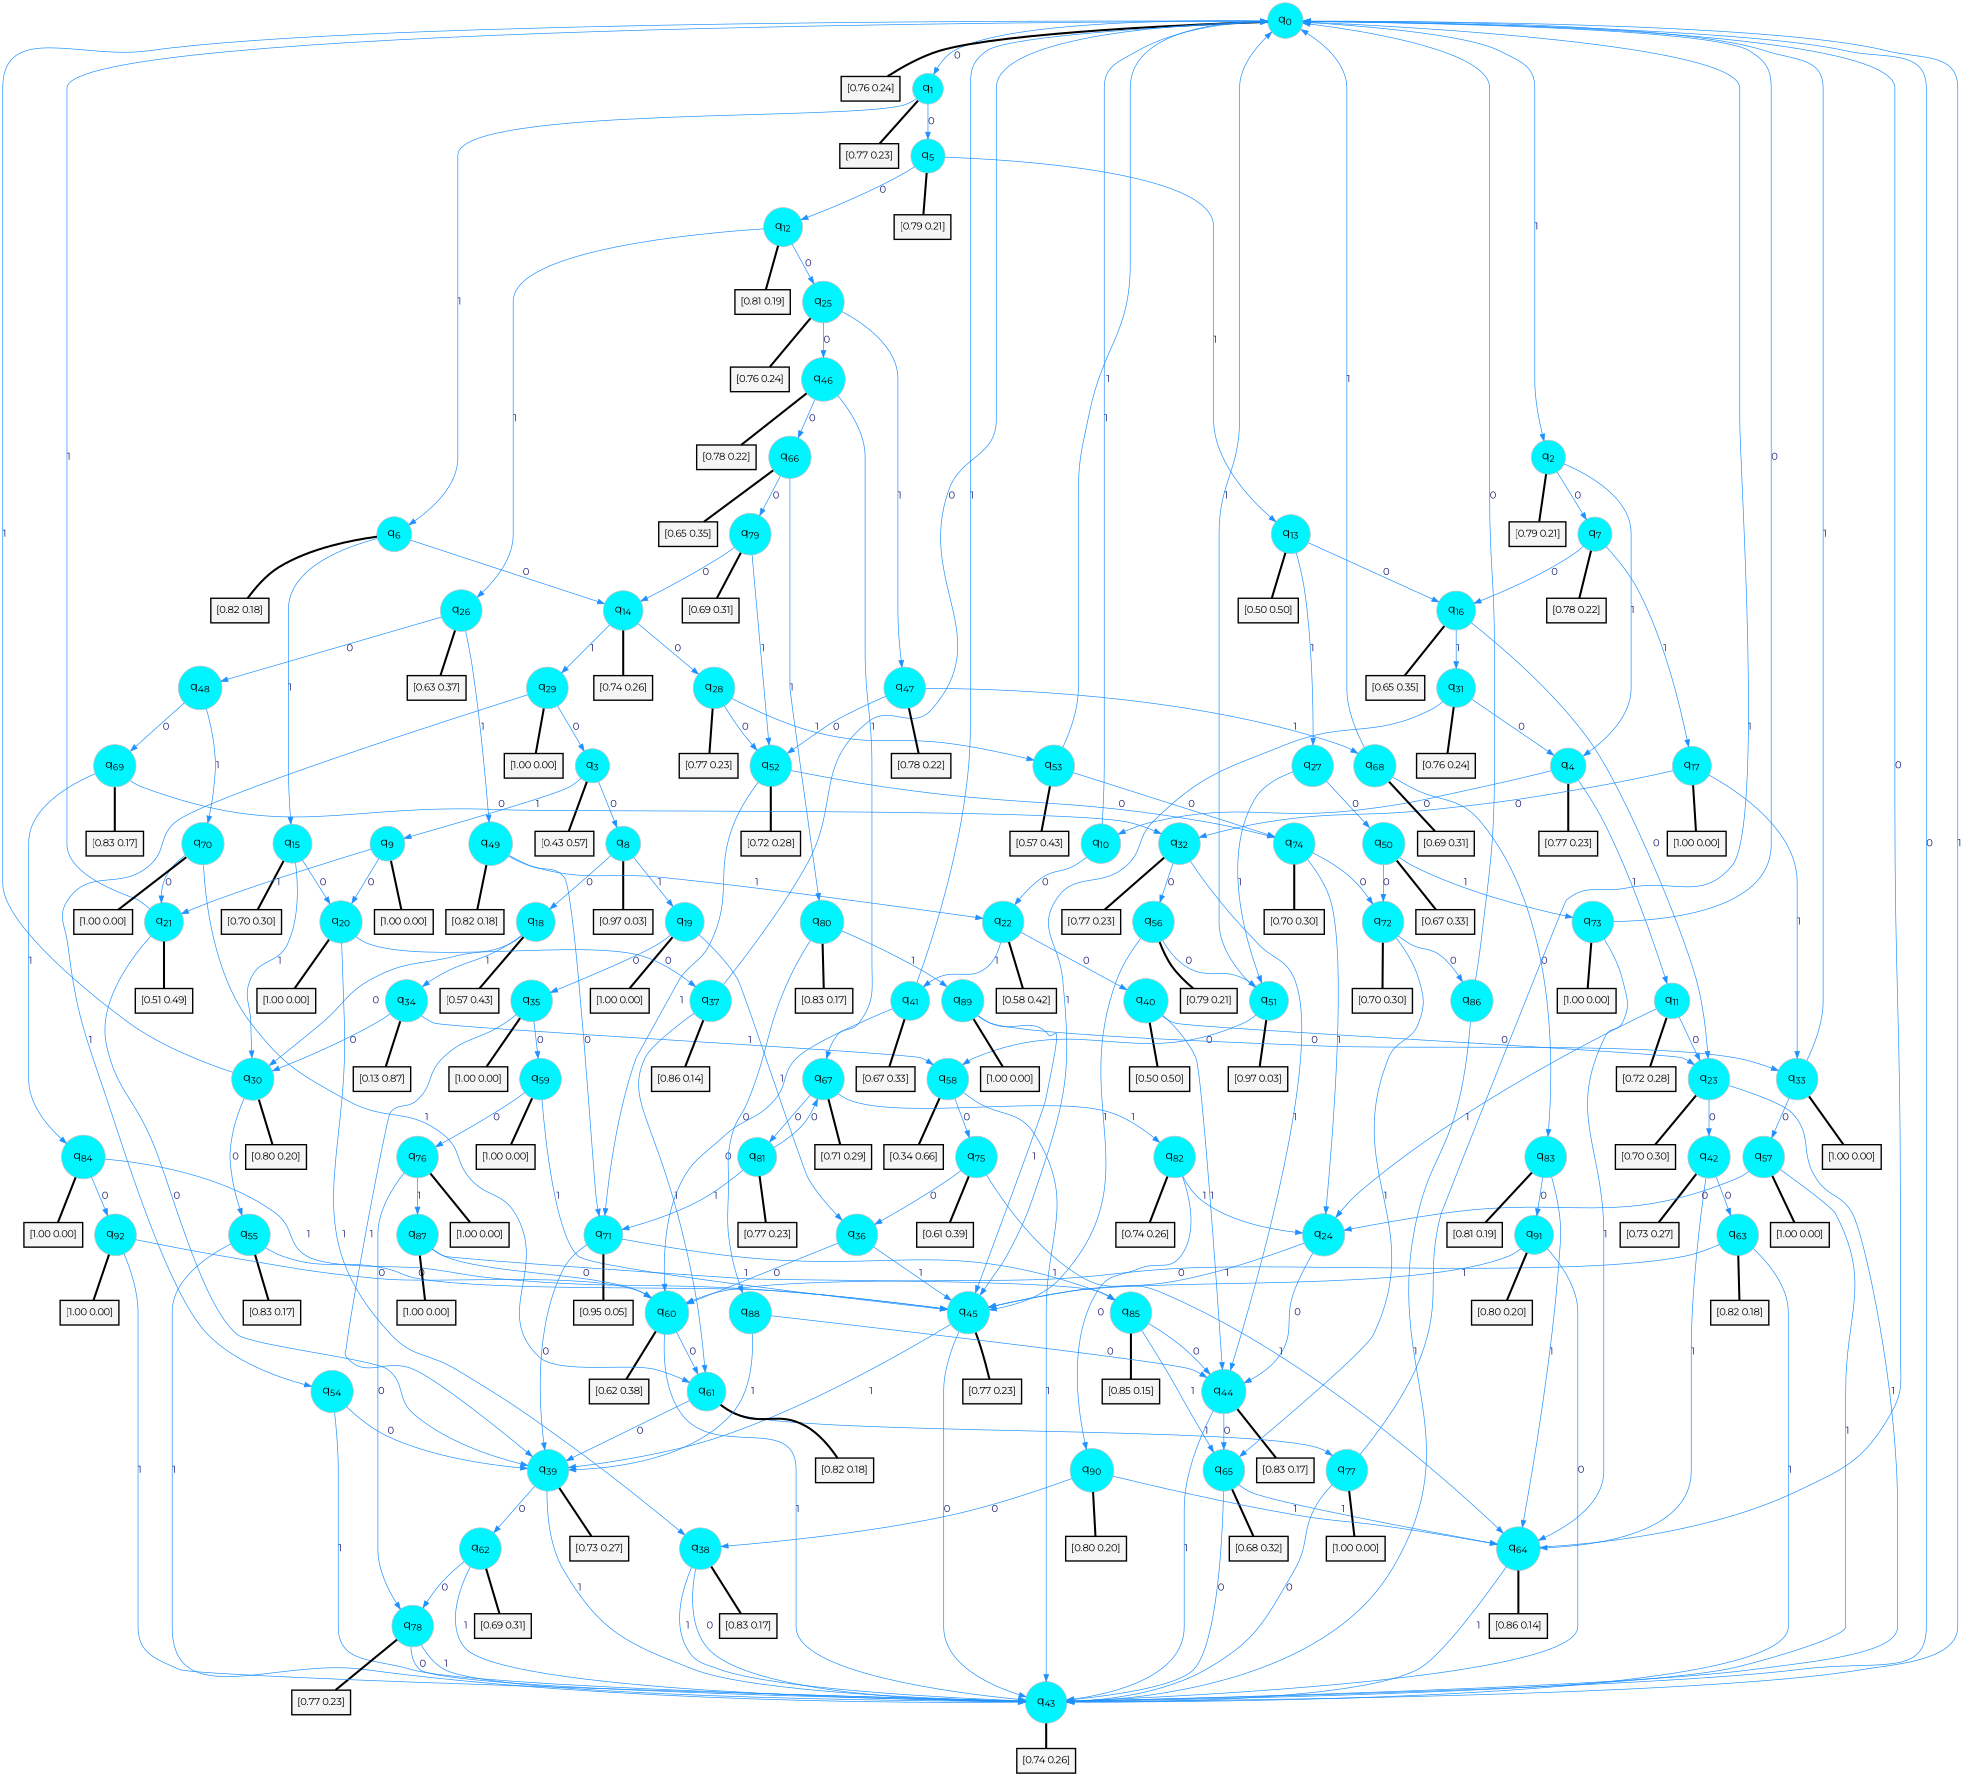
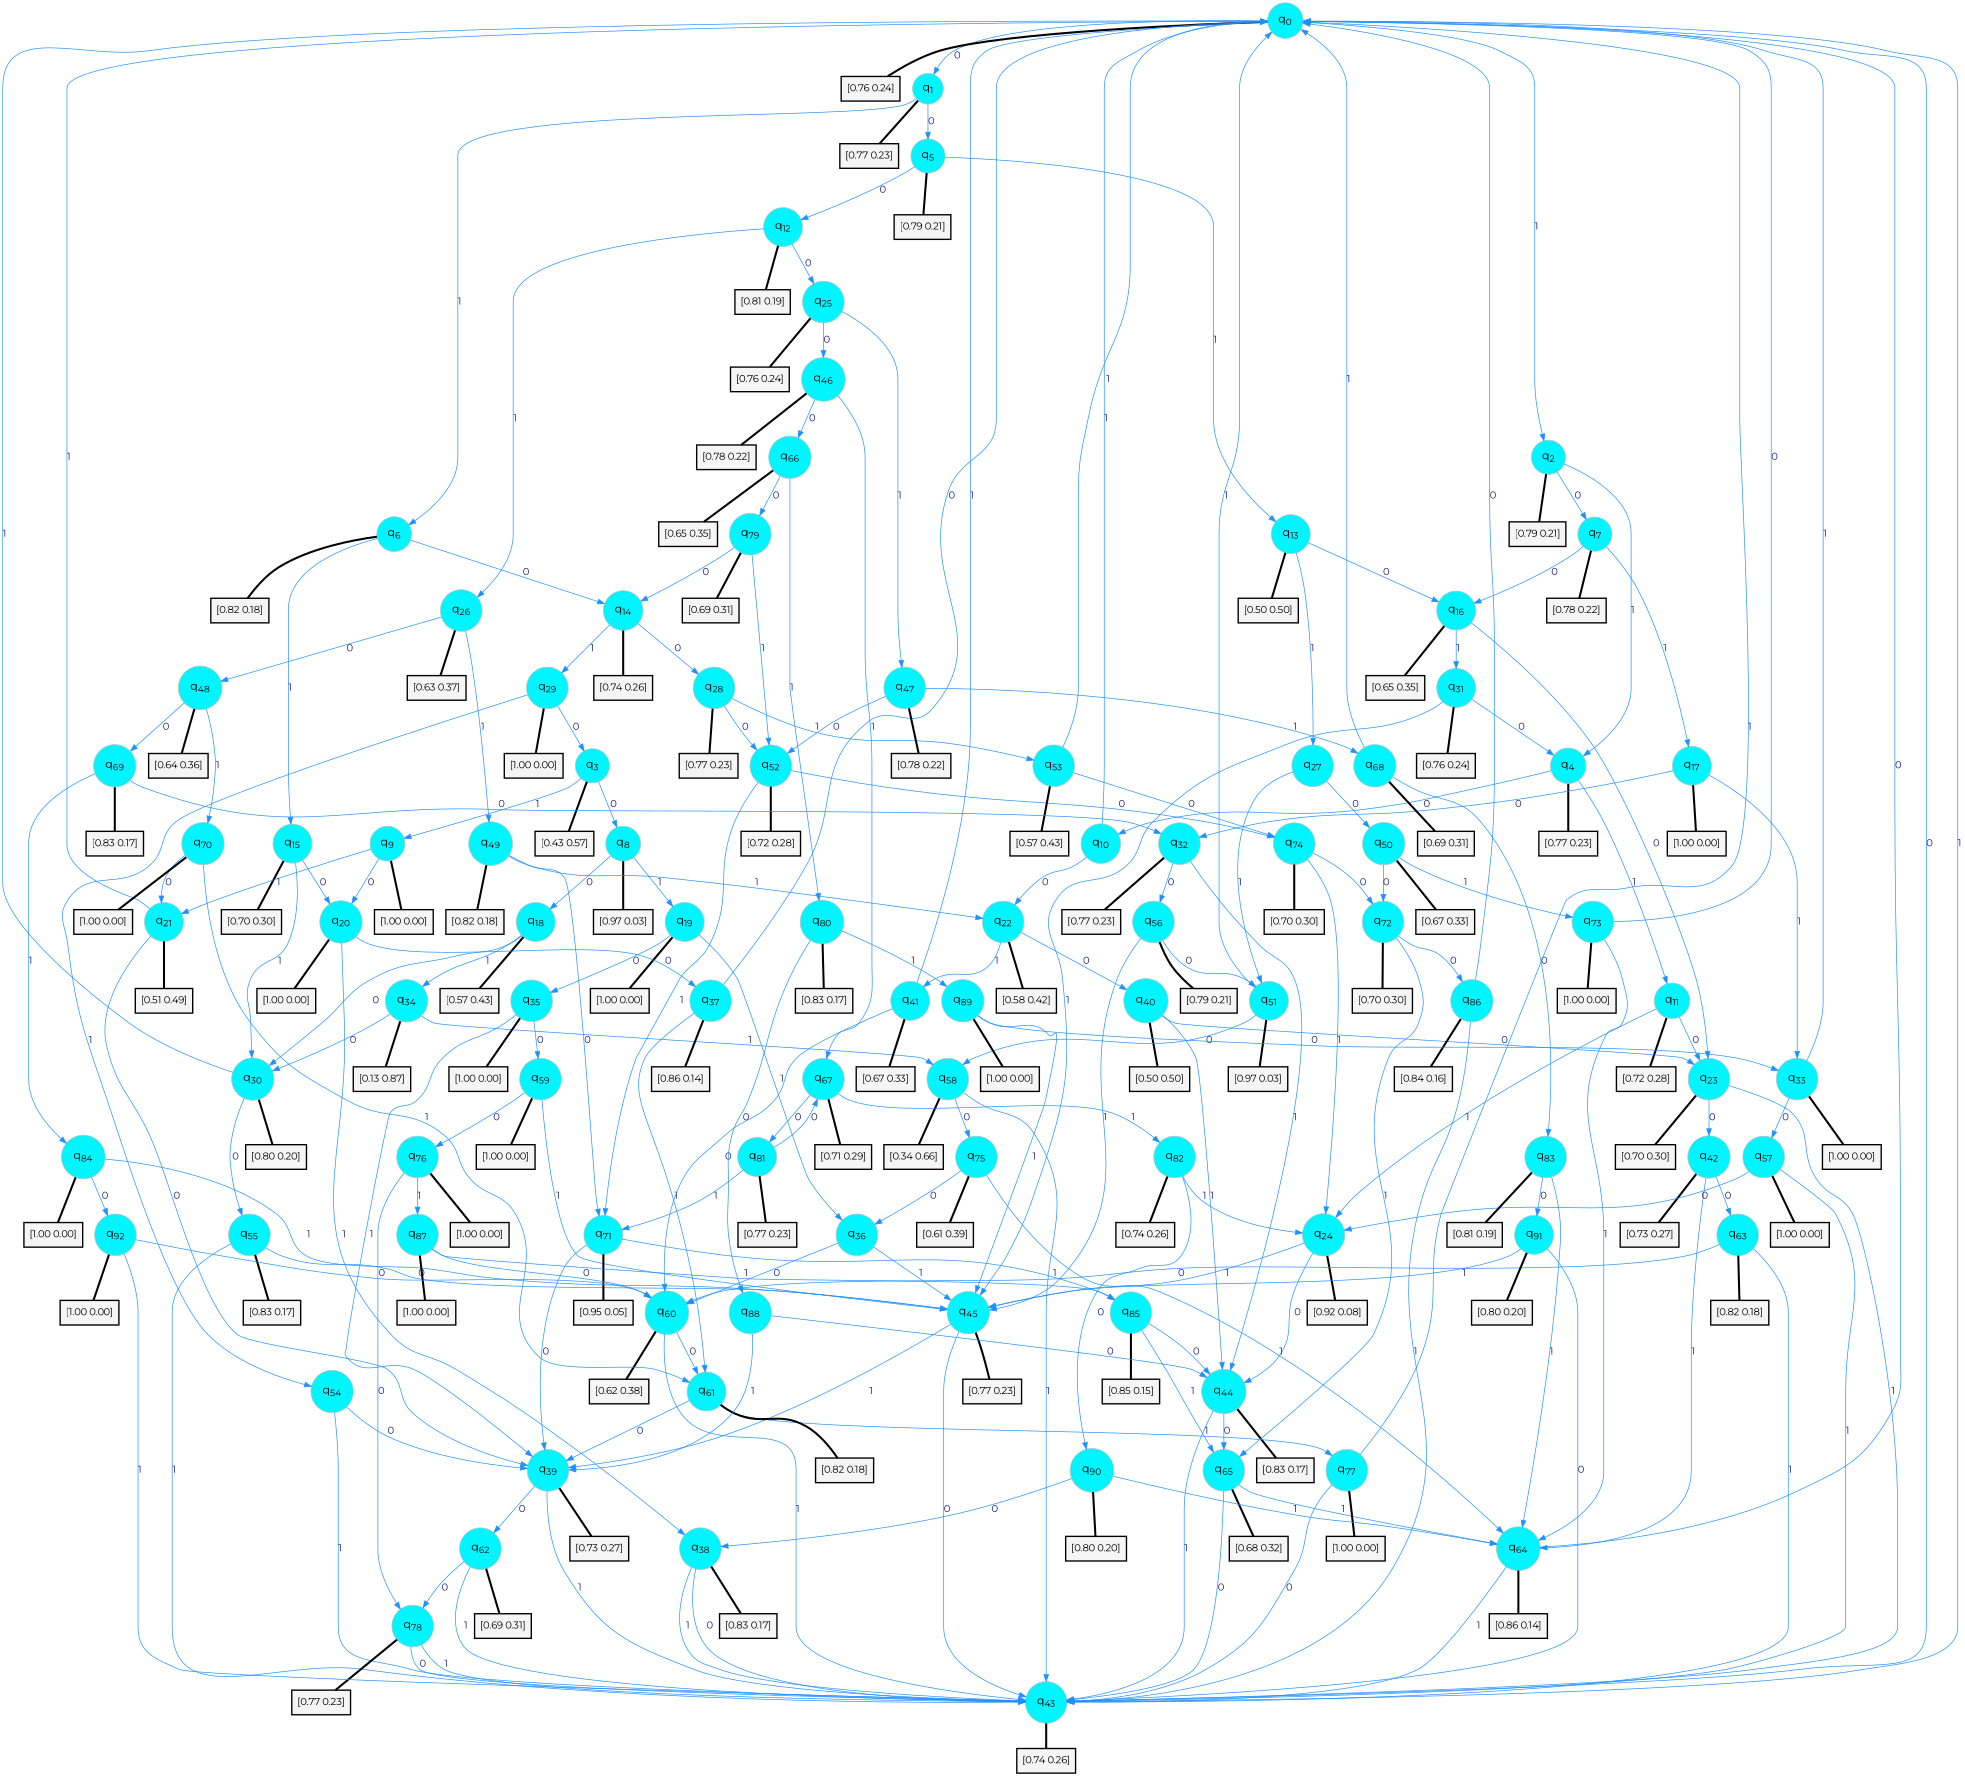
node "[0.64 0.36]": added
node "[0.84 0.16]": added
node "[0.92 0.08]": added
